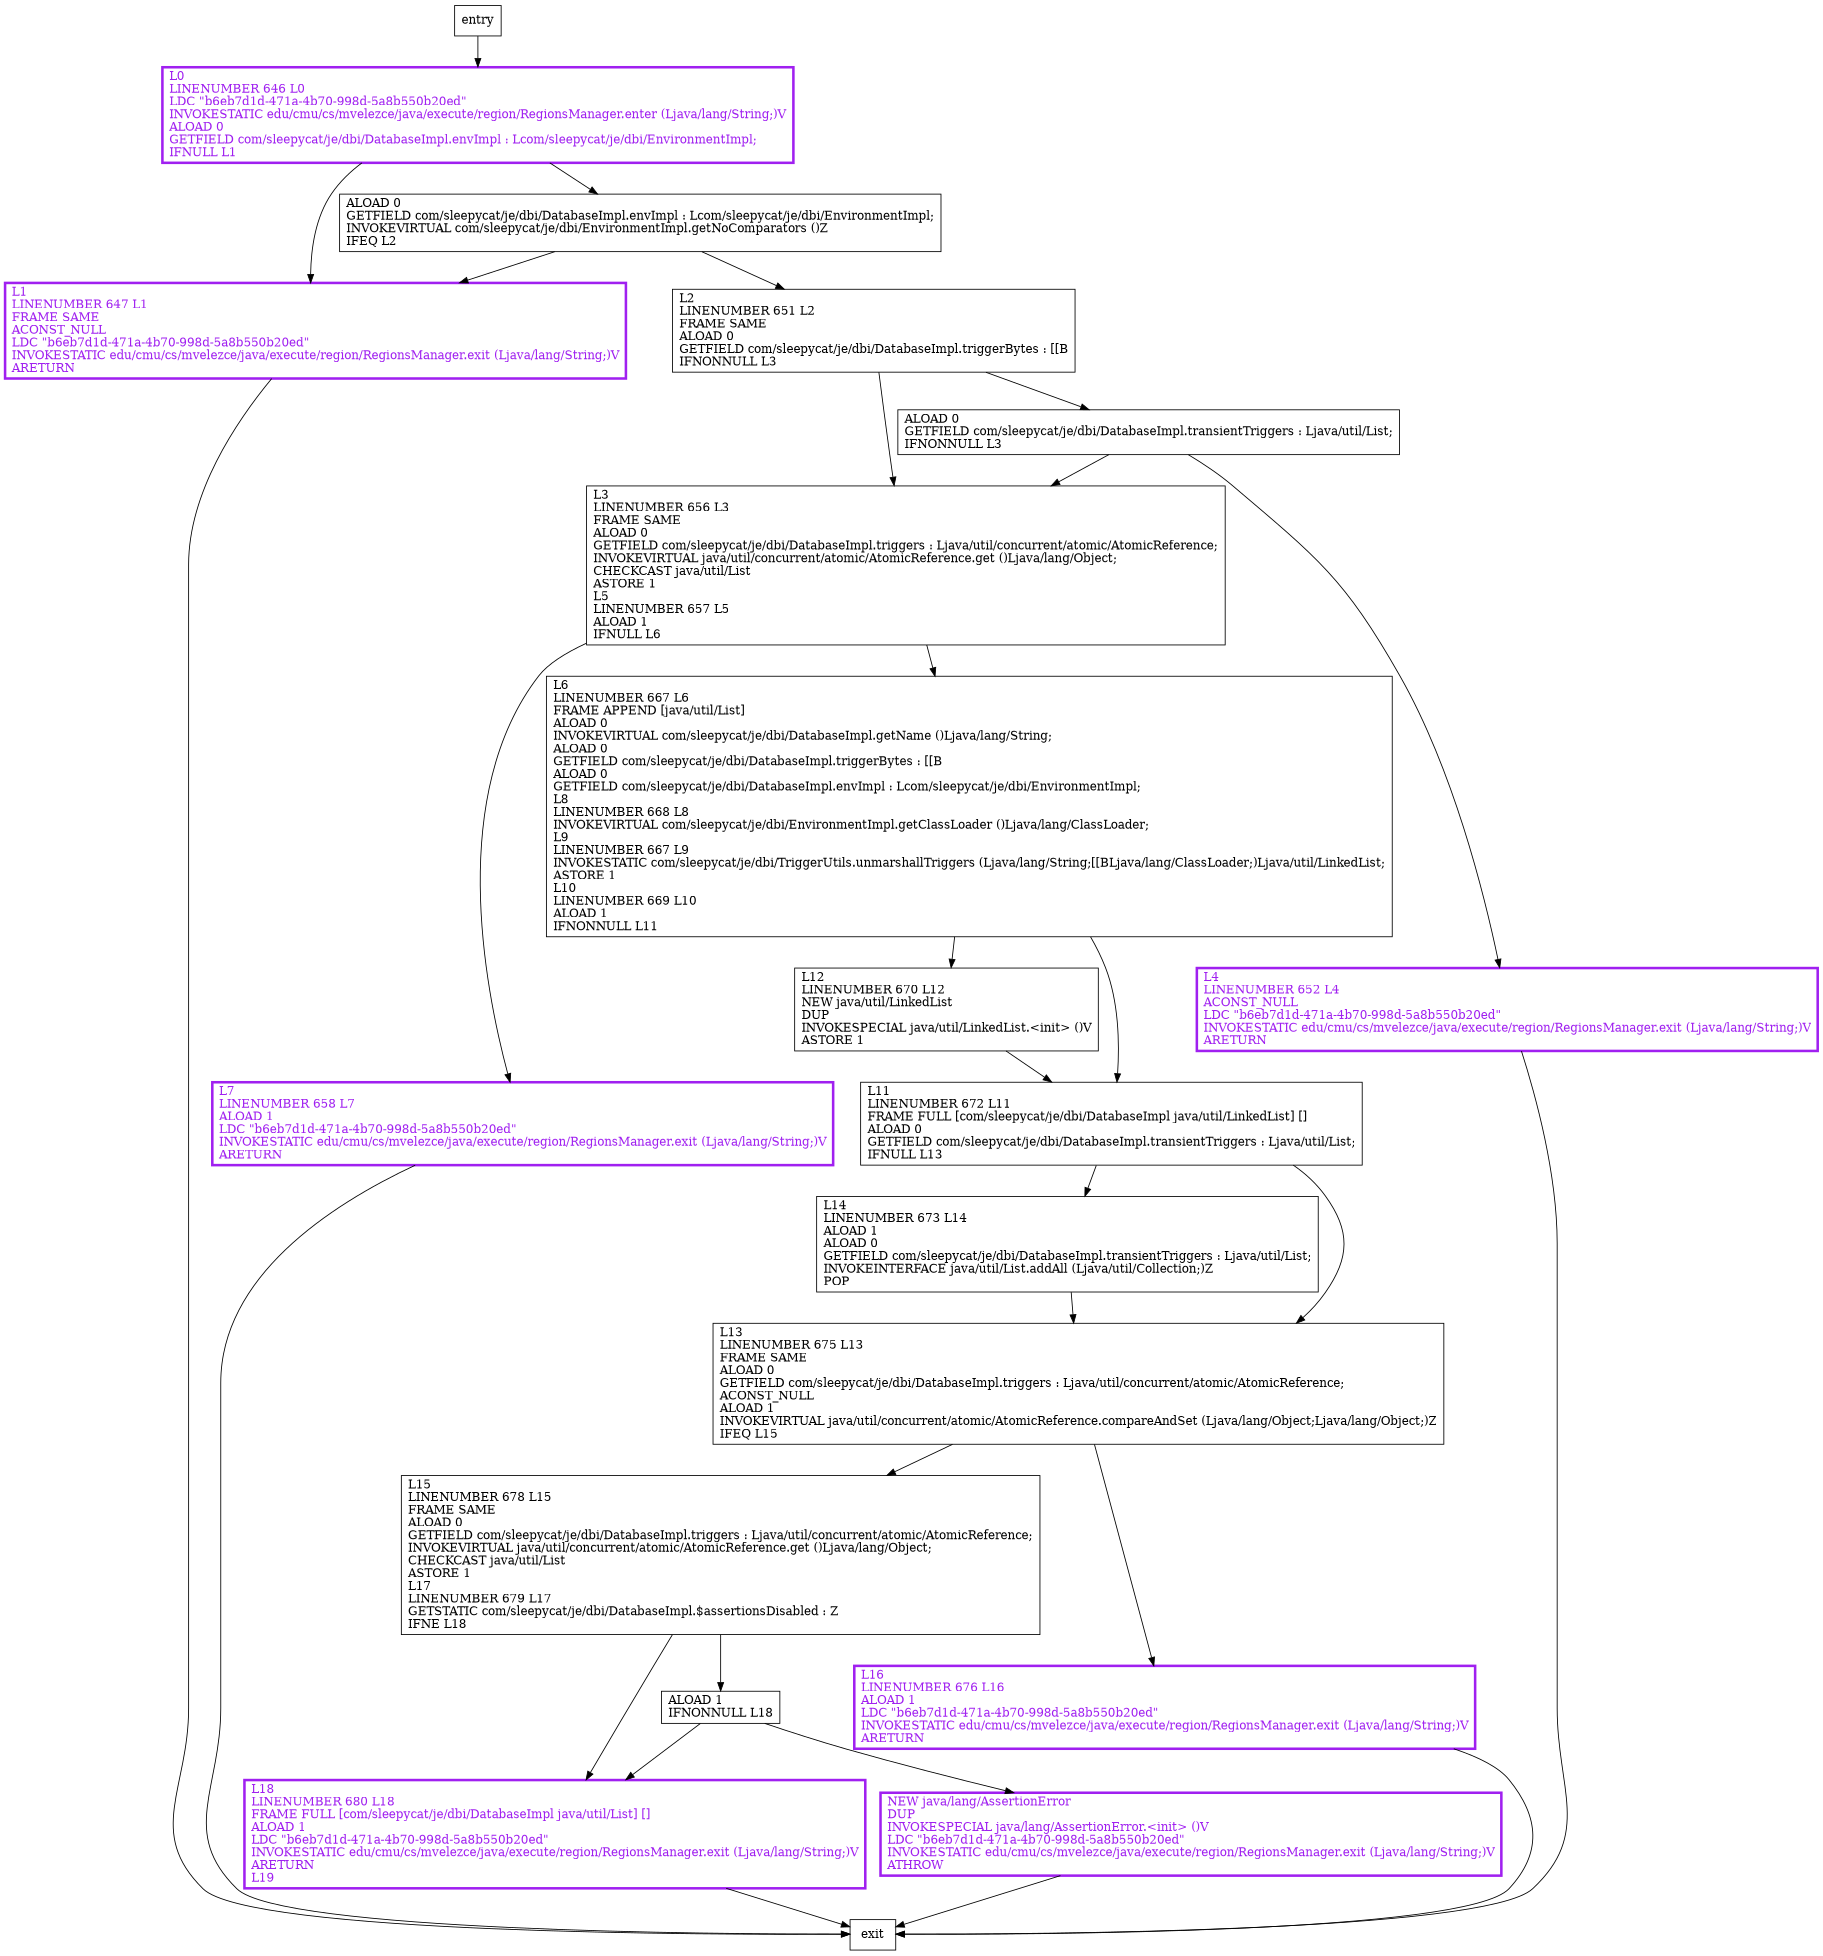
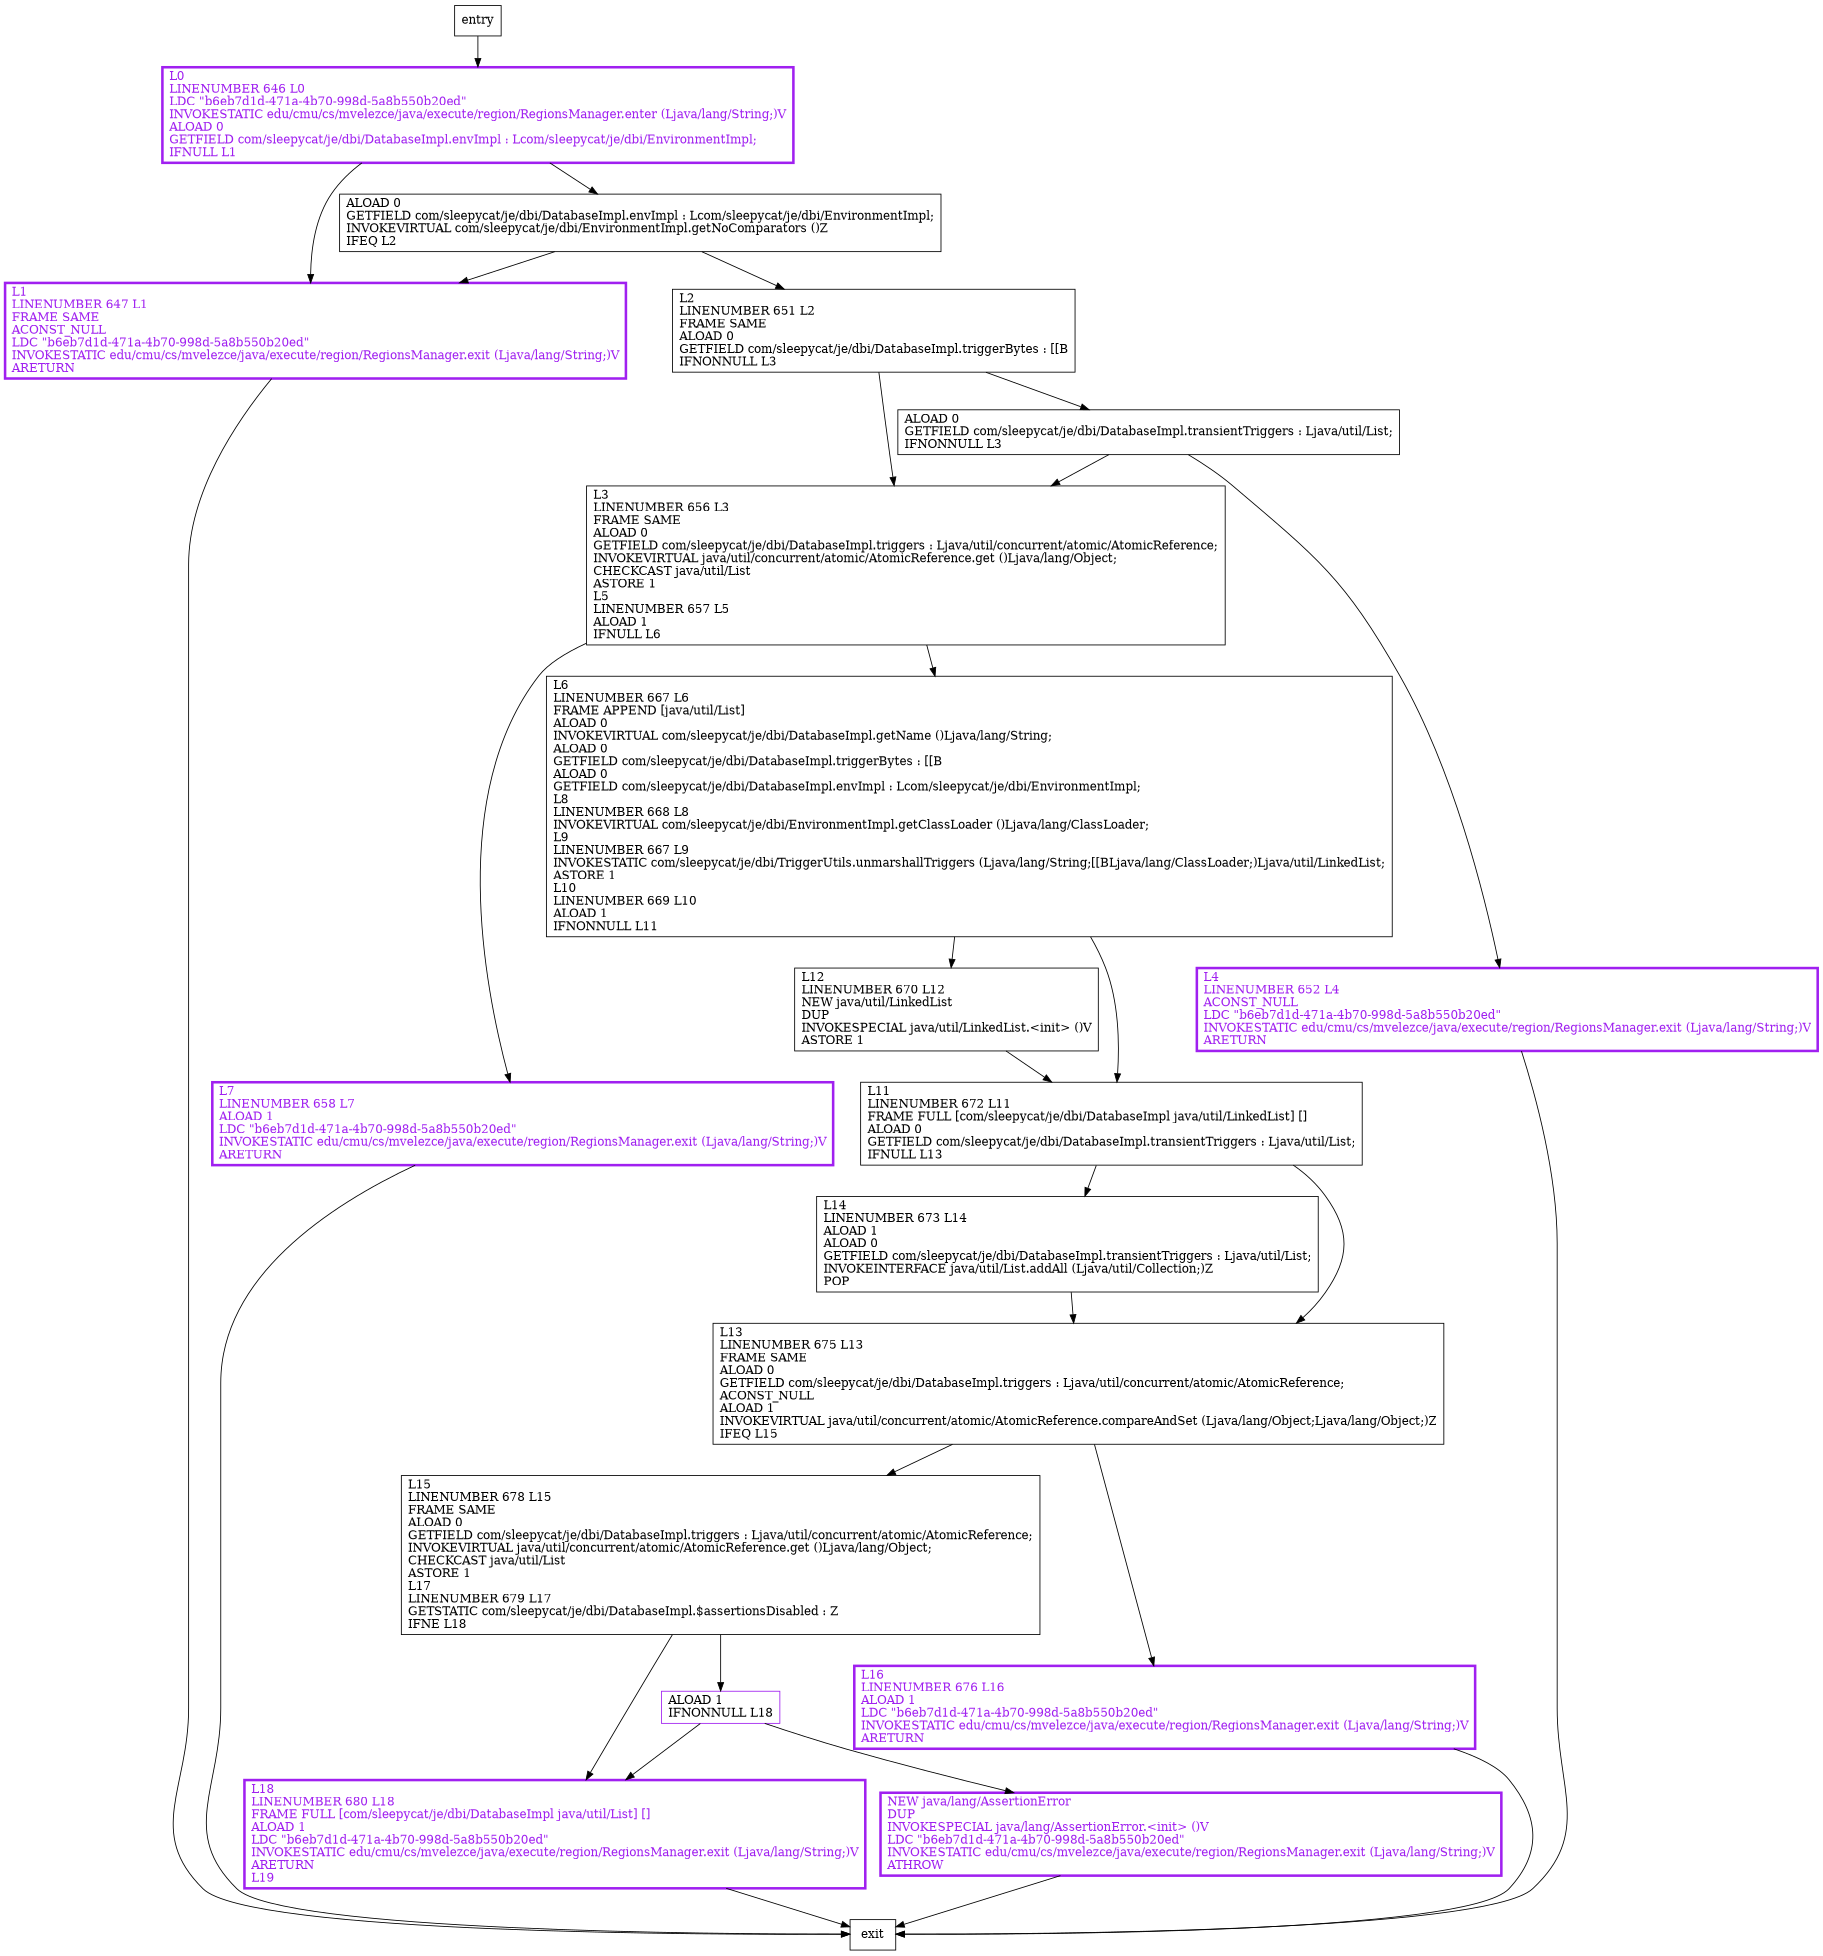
node "ALOAD 1 IFNONNULL L18": color black -> purple
